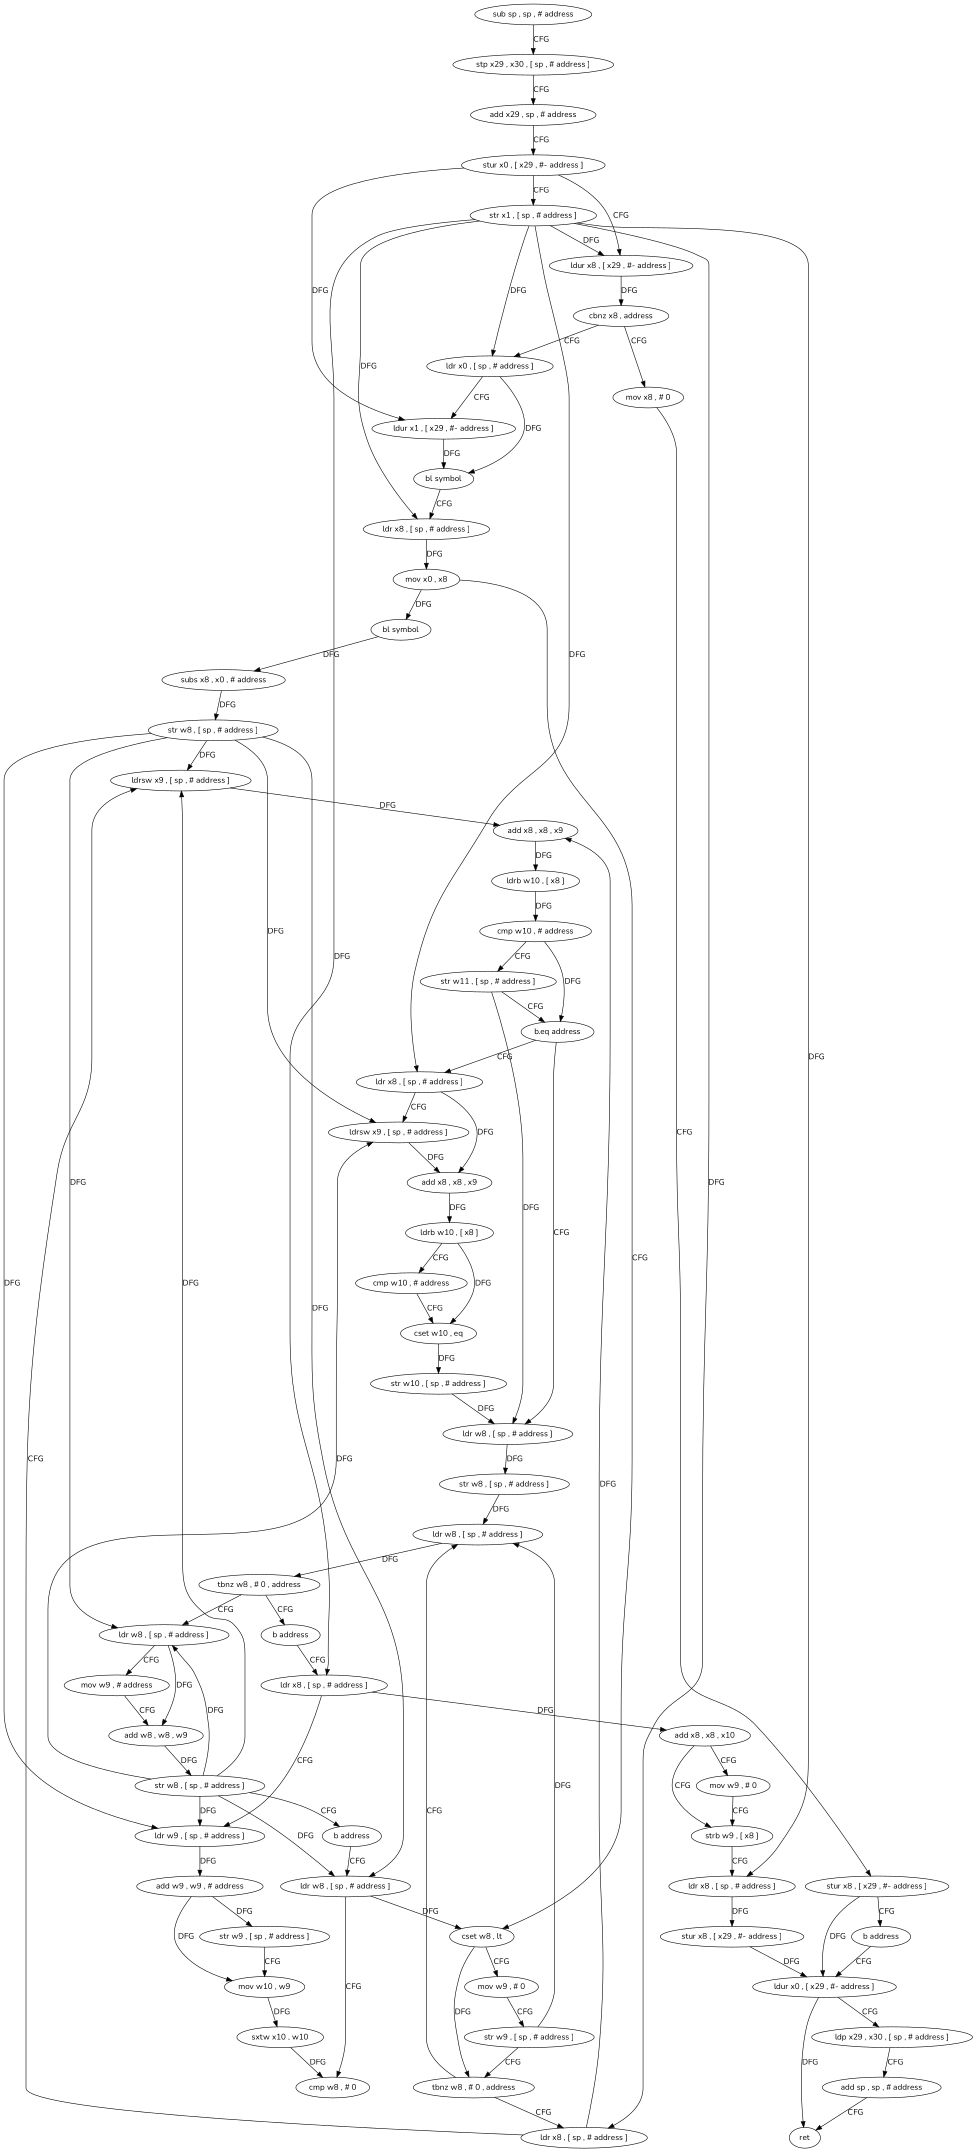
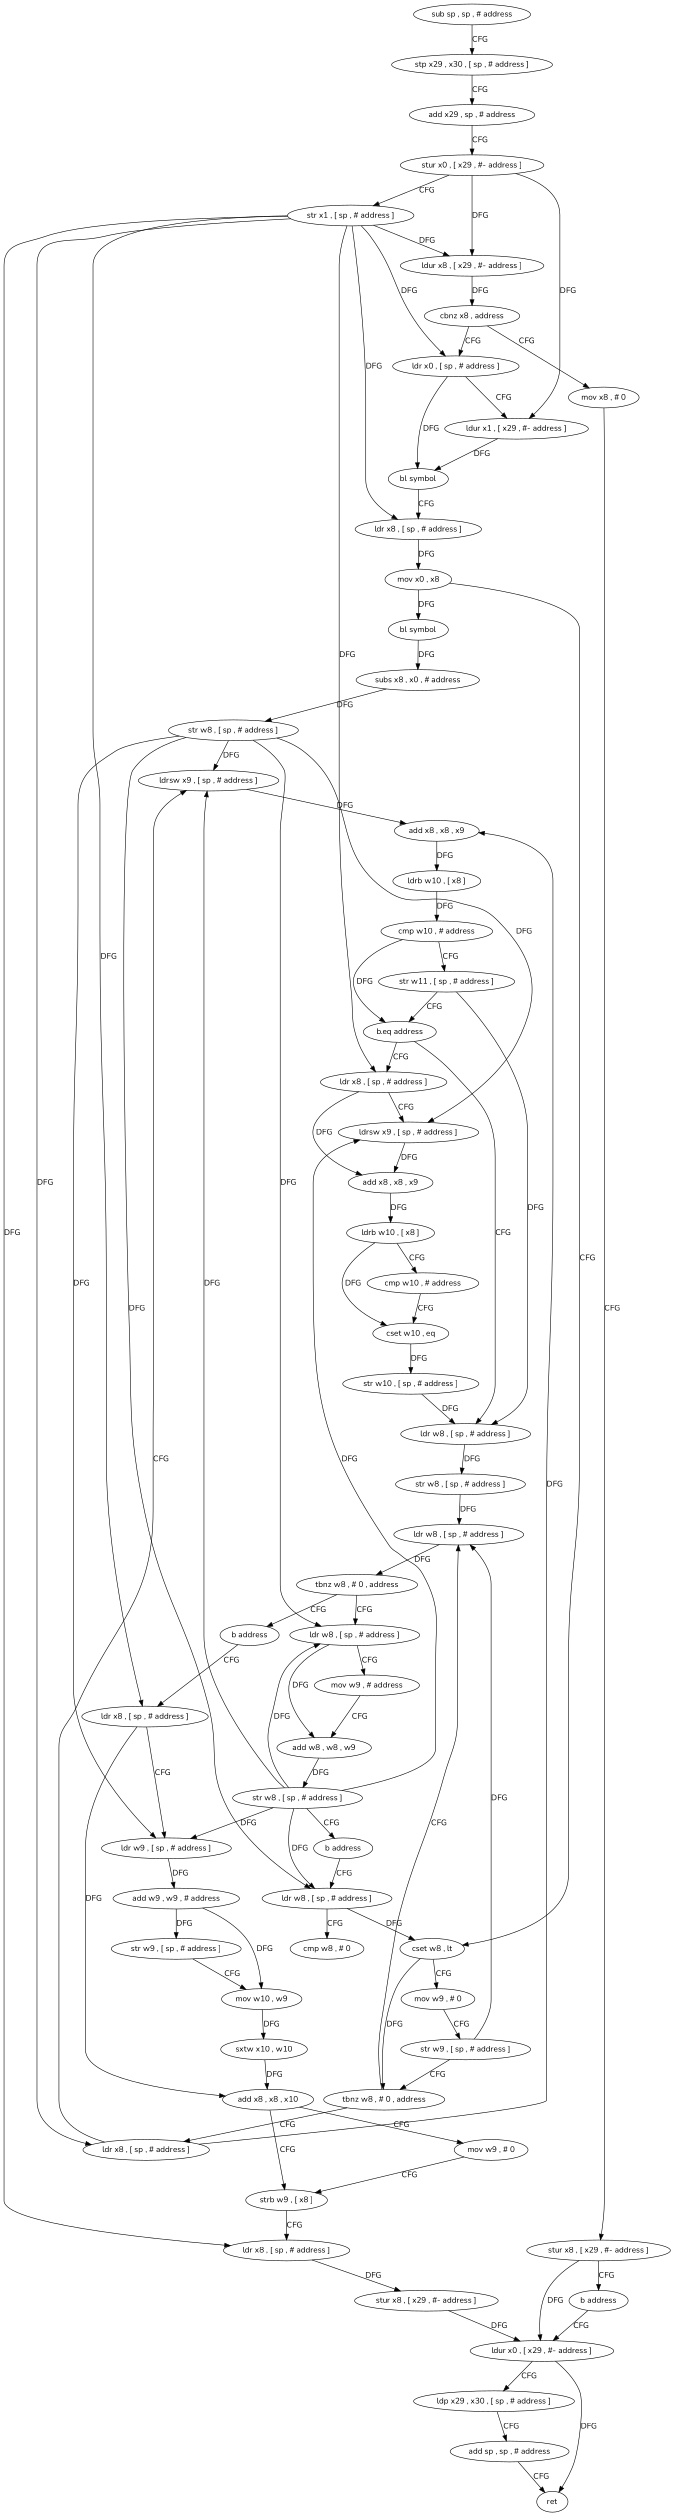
edge "stur x0 , [ x29 , #- address ]" -> "ldur x8 , [ x29 , #- address ]": label "CFG" -> "DFG"
edge "sxtw x10 , w10" -> "cmp w8 , # 0": now "sxtw x10 , w10" -> "add x8 , x8 , x10"
